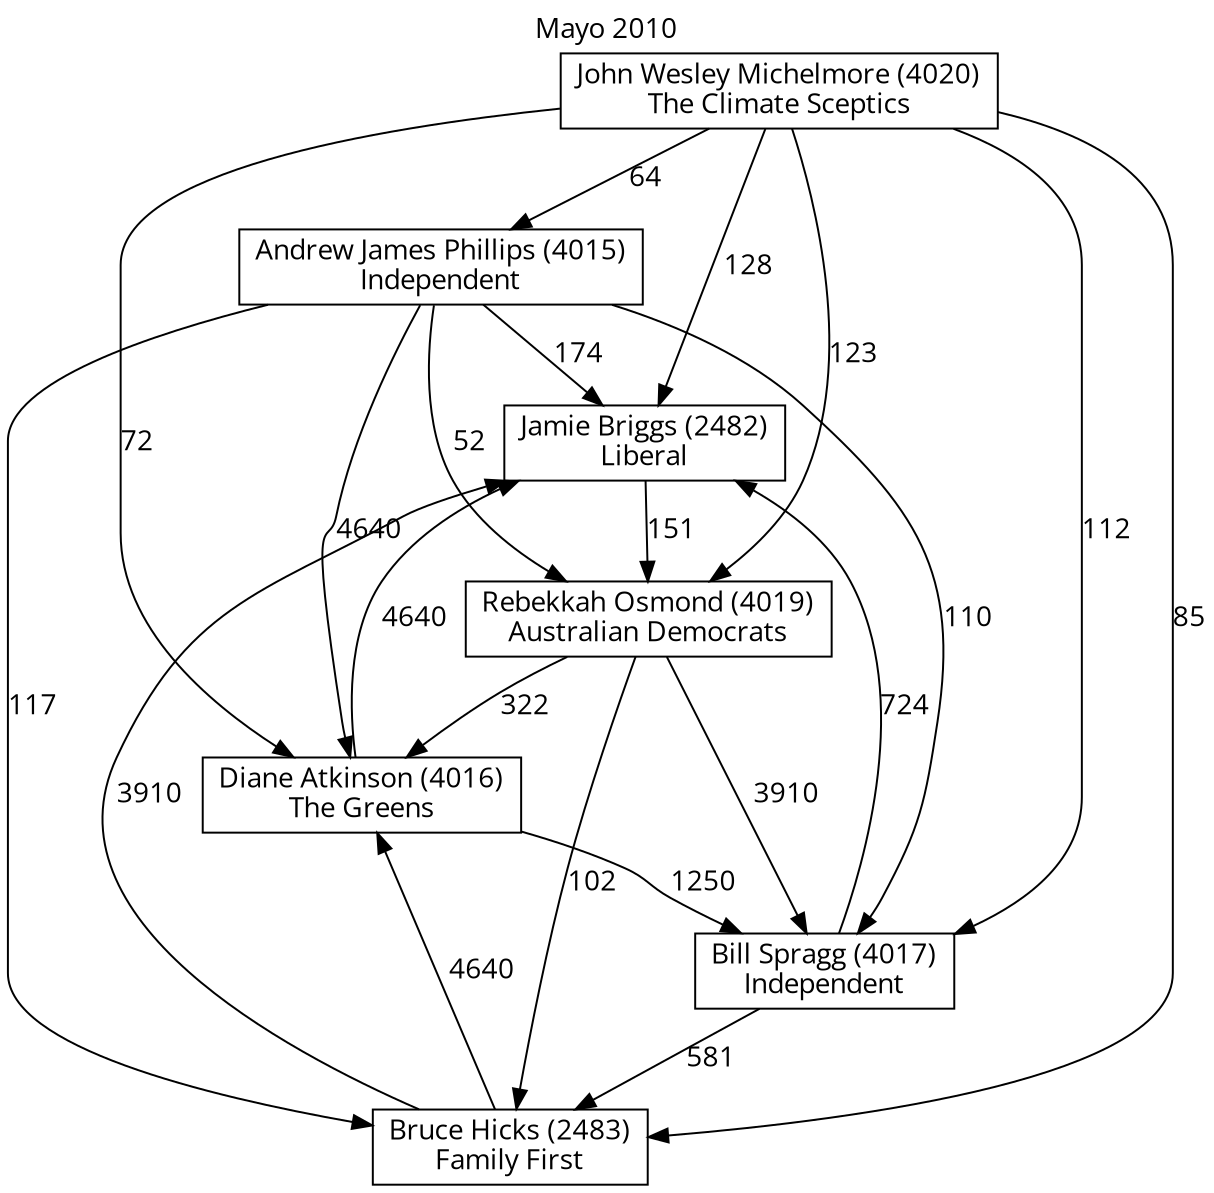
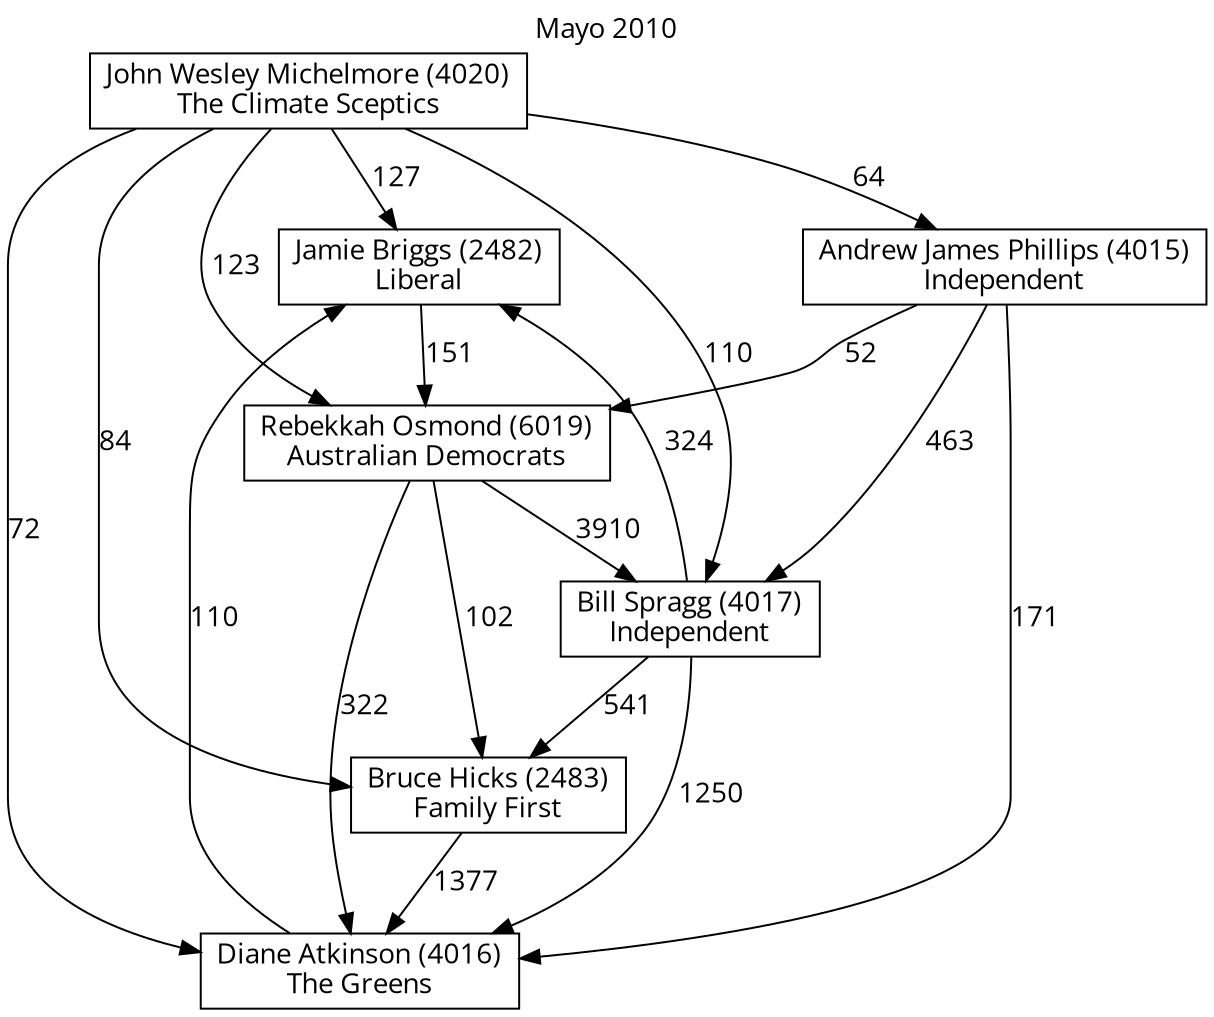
edge "John Wesley Michelmore (4020) The Climate Sceptics" -> "Jamie Briggs (2482) Liberal": label "128" -> "127"
edge "Andrew James Phillips (4015) Independent" -> "Jamie Briggs (2482) Liberal": removed, label "174"
edge "Andrew James Phillips (4015) Independent" -> "Diane Atkinson (4016) The Greens": label "4640" -> "171"
edge "John Wesley Michelmore (4020) The Climate Sceptics" -> "Bill Spragg (4017) Independent": label "112" -> "110"
edge "Diane Atkinson (4016) The Greens" -> "Jamie Briggs (2482) Liberal": label "4640" -> "110"
node "Rebekkah Osmond (4019) Australian Democrats": label "Rebekkah Osmond (4019) Australian Democrats" -> "Rebekkah Osmond (6019) Australian Democrats"
edge "Andrew James Phillips (4015) Independent" -> "Bill Spragg (4017) Independent": label "110" -> "463"
edge "John Wesley Michelmore (4020) The Climate Sceptics" -> "Bruce Hicks (2483) Family First": label "85" -> "84"
edge "Bill Spragg (4017) Independent" -> "Jamie Briggs (2482) Liberal": label "724" -> "324"
edge "Andrew James Phillips (4015) Independent" -> "Bruce Hicks (2483) Family First": removed, label "117"
edge "Bruce Hicks (2483) Family First" -> "Jamie Briggs (2482) Liberal": removed, label "3910"
edge "Diane Atkinson (4016) The Greens" -> "Bill Spragg (4017) Independent": reversed
edge "Bruce Hicks (2483) Family First" -> "Diane Atkinson (4016) The Greens": label "4640" -> "1377"
edge "Bill Spragg (4017) Independent" -> "Bruce Hicks (2483) Family First": label "581" -> "541"
